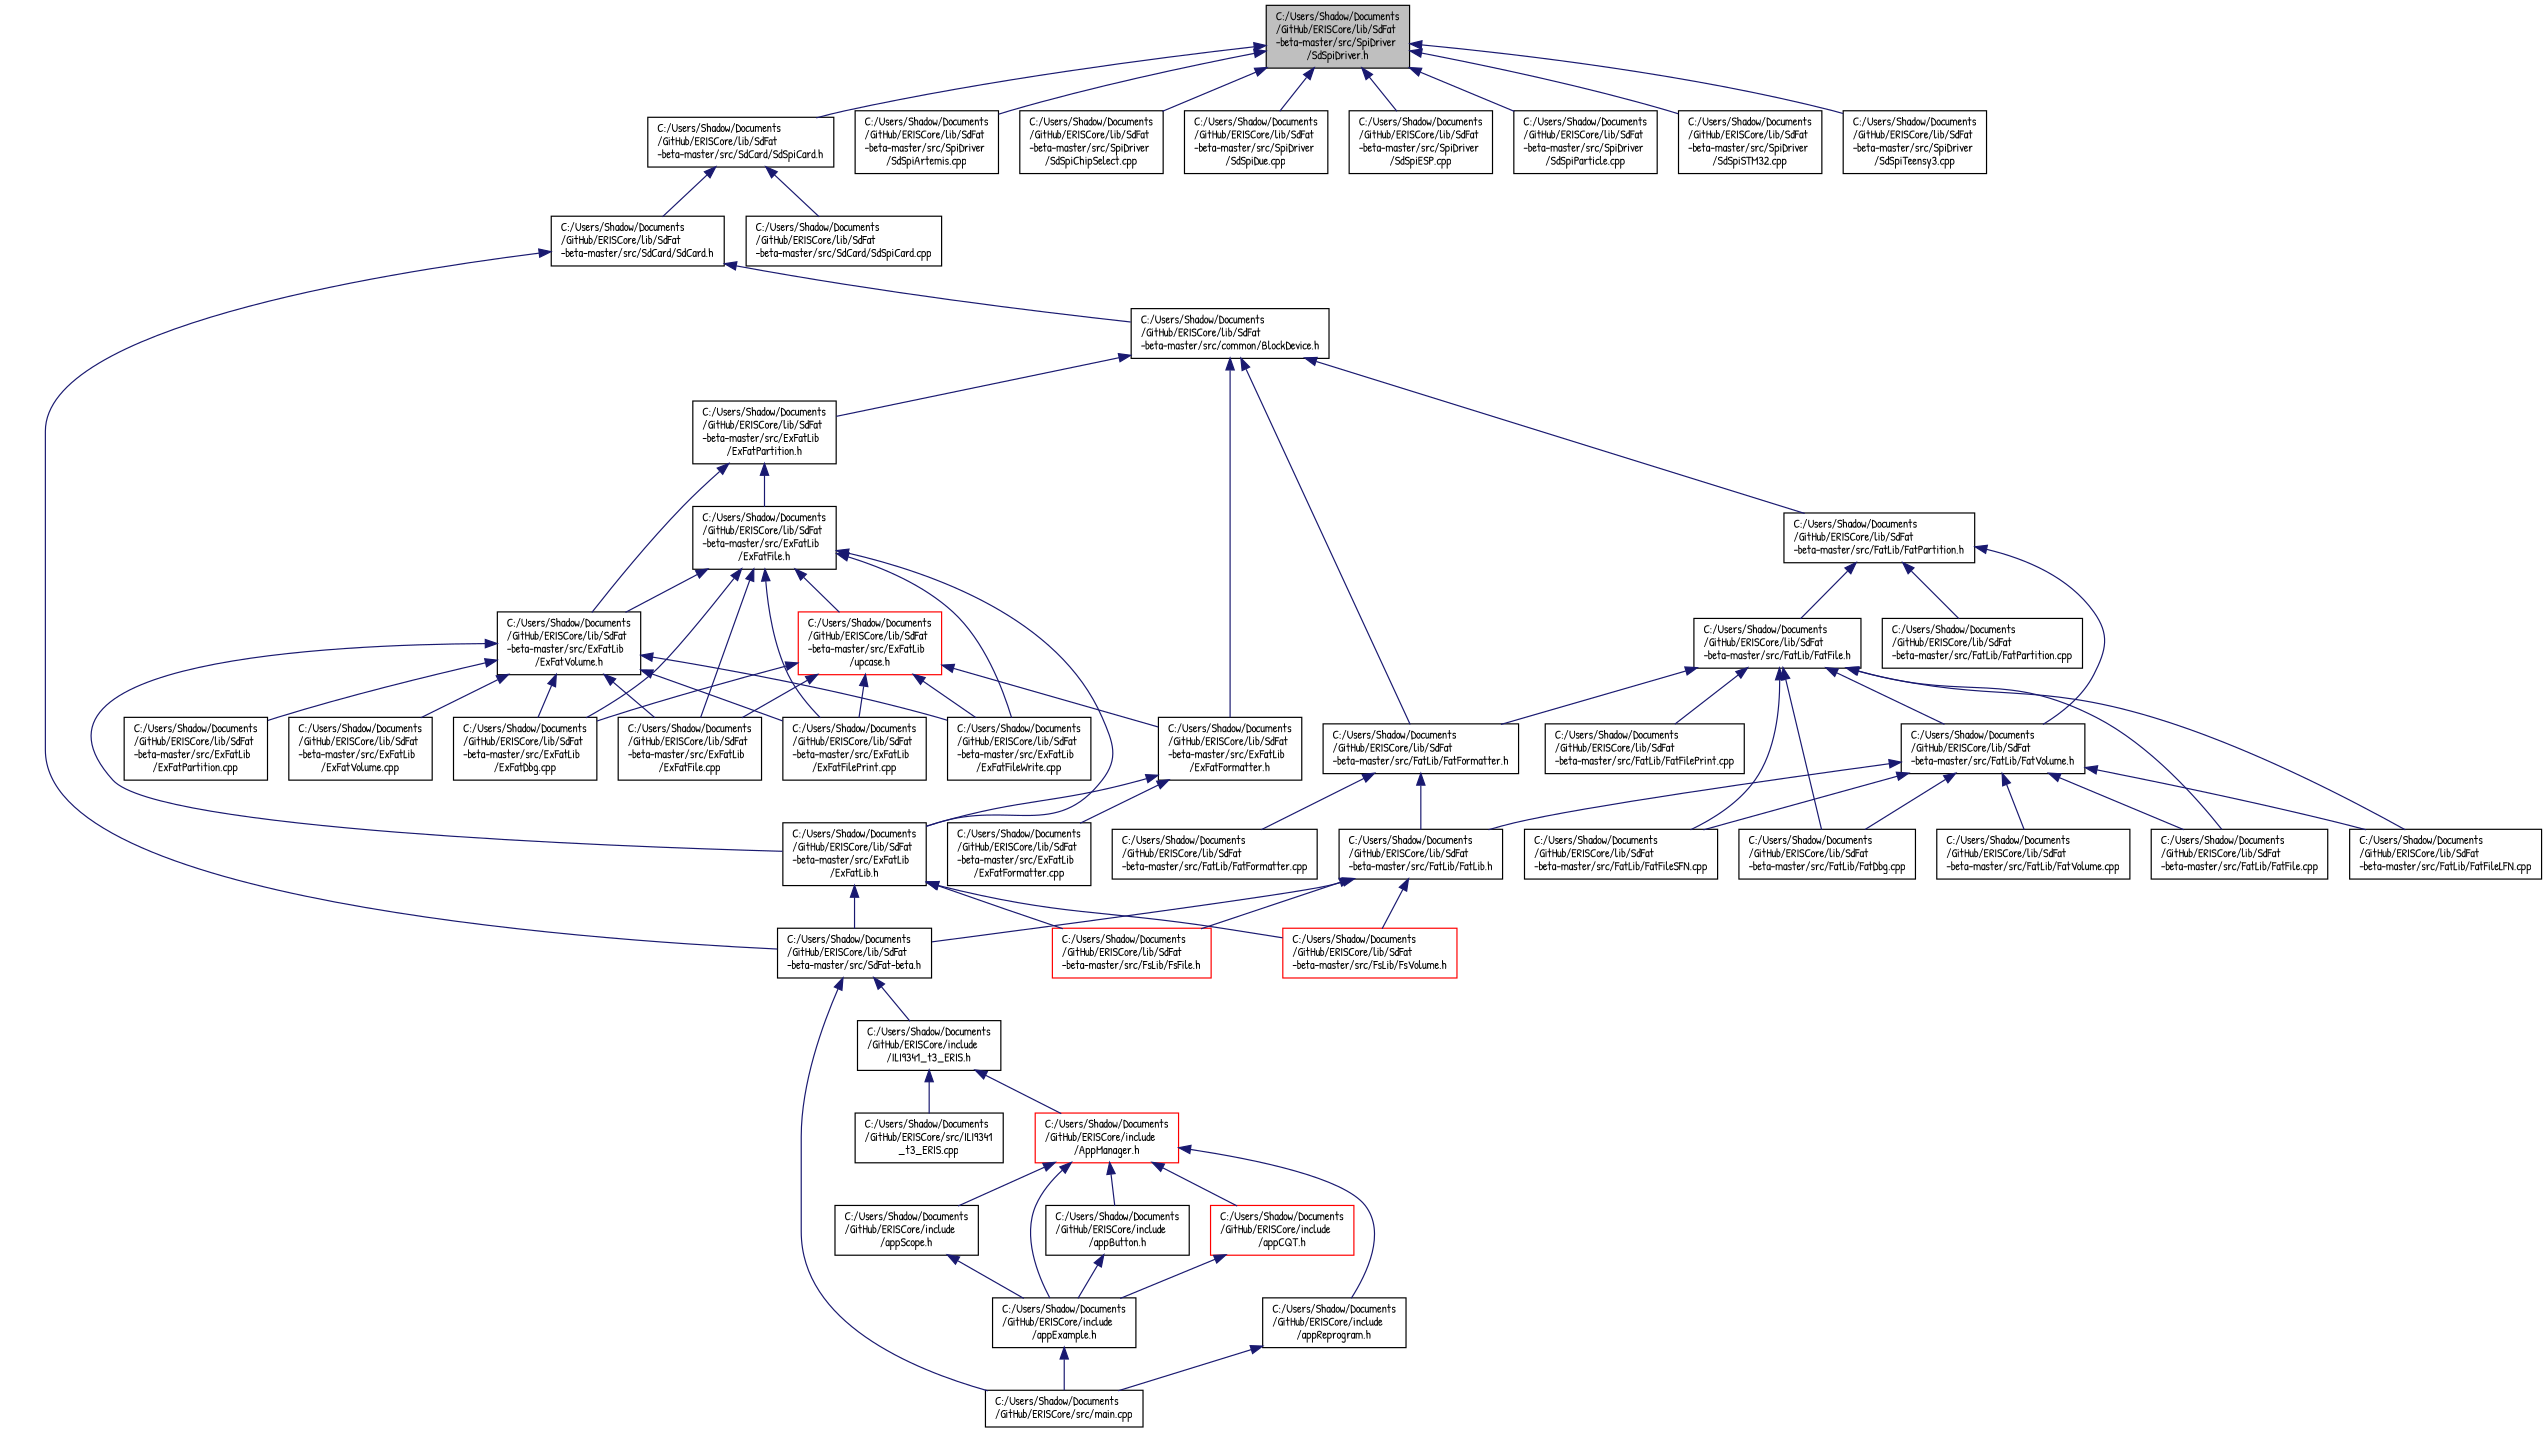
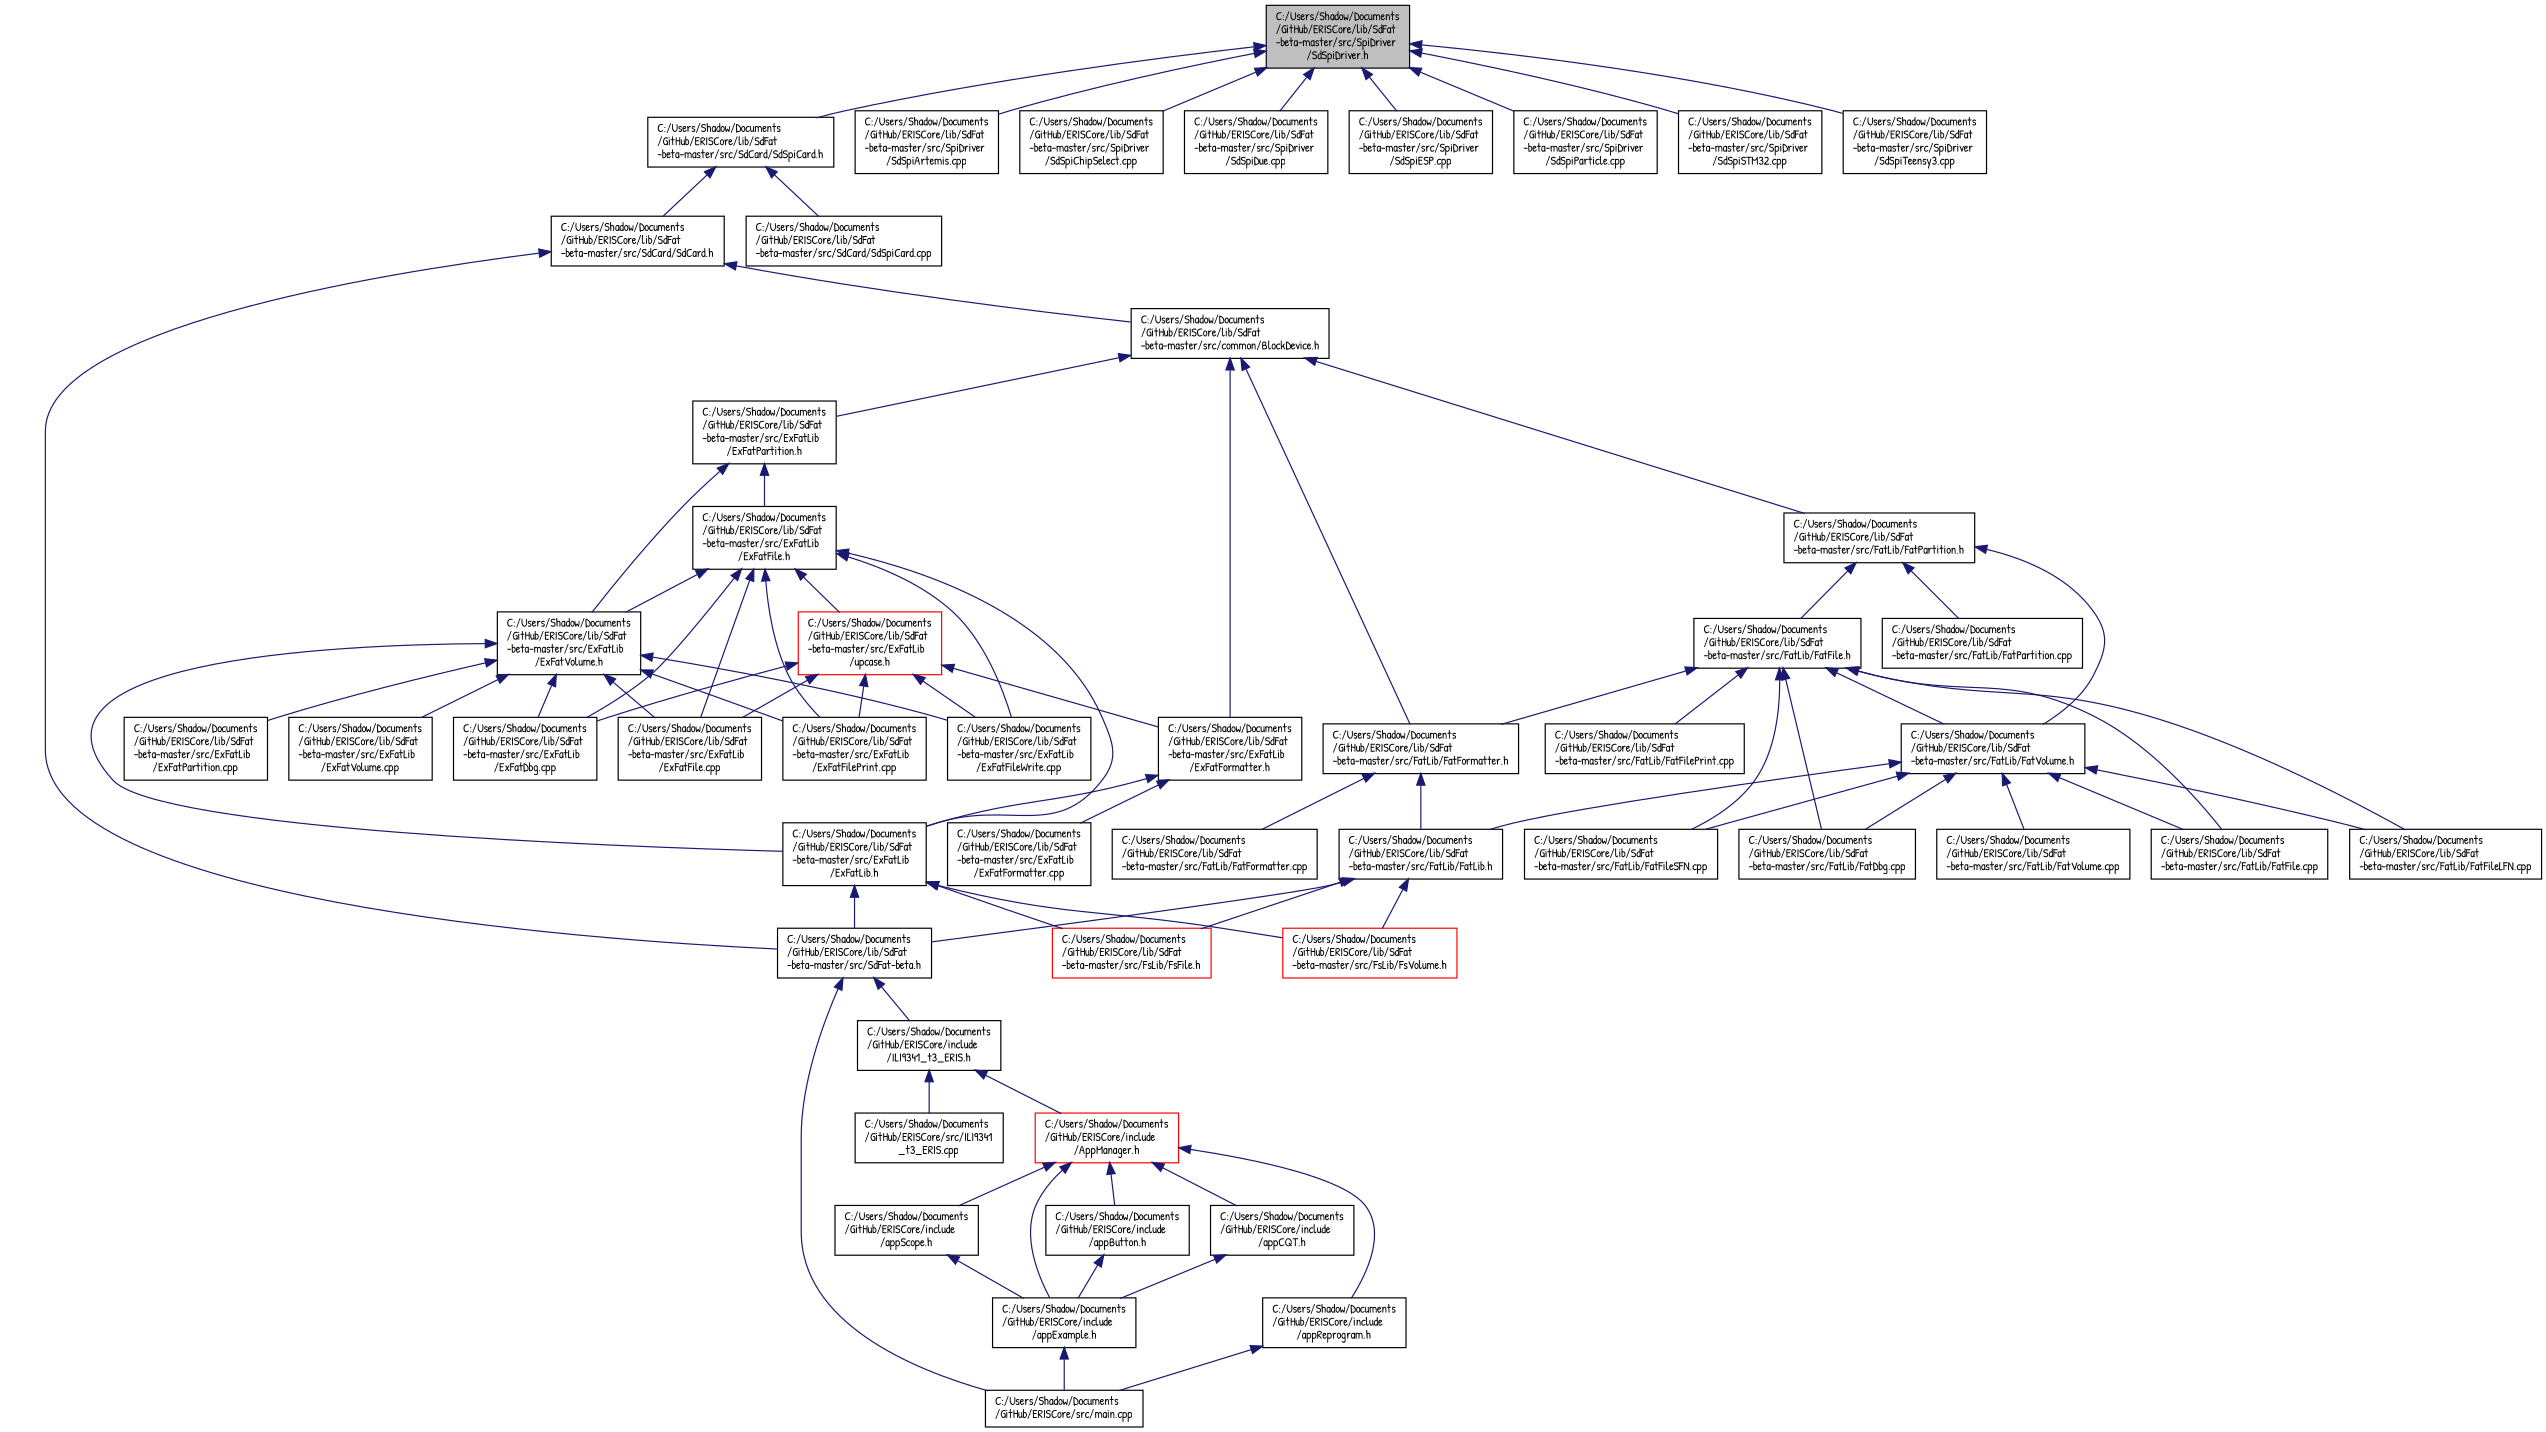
node "C:/Users/Shadow/Documents /GitHub/ERISCore/include /appCQT.h": color red -> black
